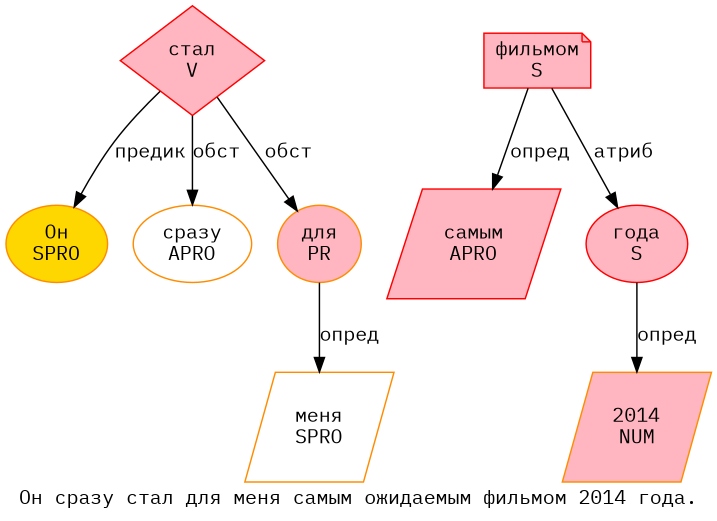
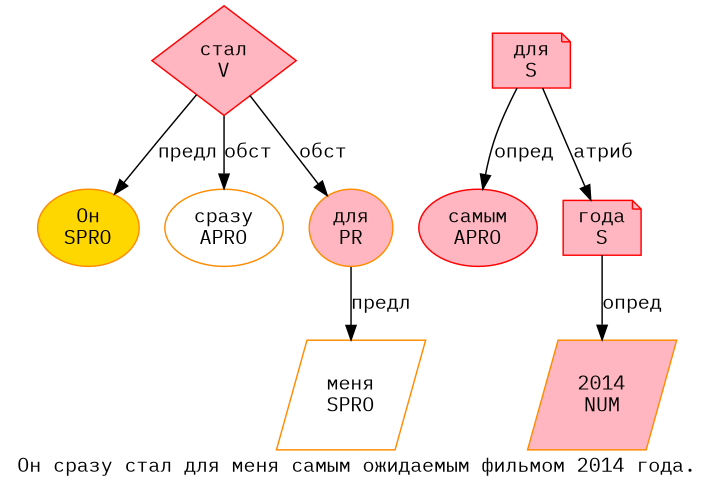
node "фильмом S": label "фильмом S" -> "для S"
edge "стал V" -> "Он SPRO": label "предик" -> "предл"
node "самым APRO": shape parallelogram -> ellipse
node "года S": shape ellipse -> note
edge "для PR" -> "меня SPRO": label "опред" -> "предл"
